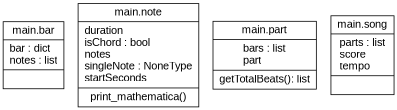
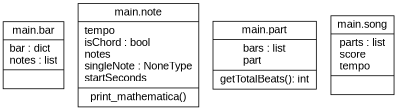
node "main.note": text "duration" -> "tempo"
node "main.part": text "getTotalBeats(): list" -> "getTotalBeats(): int"
